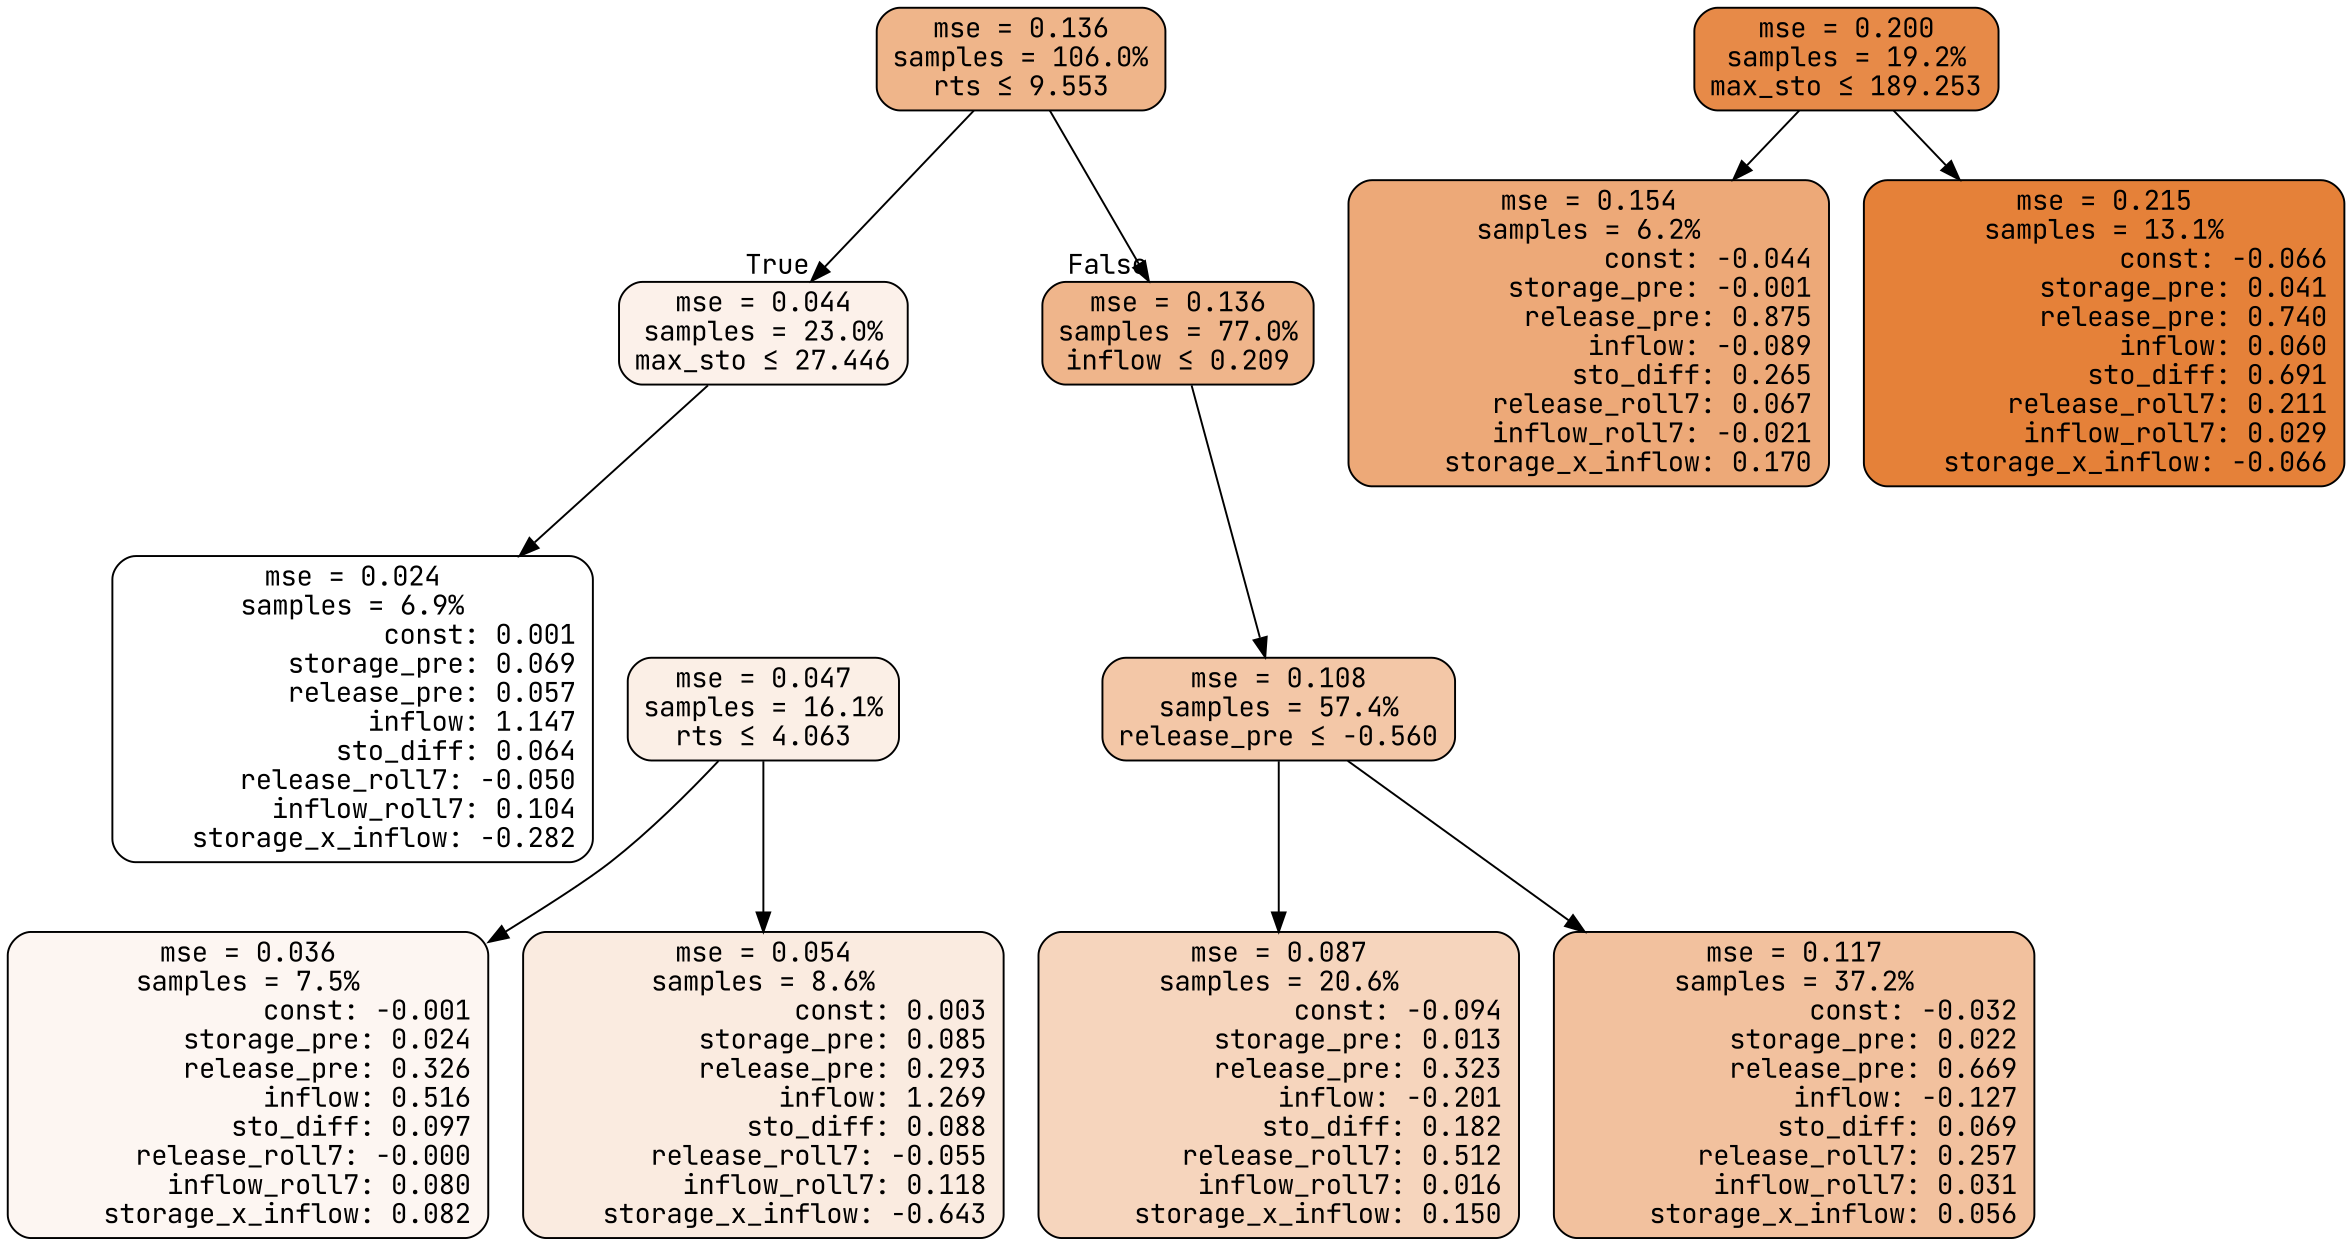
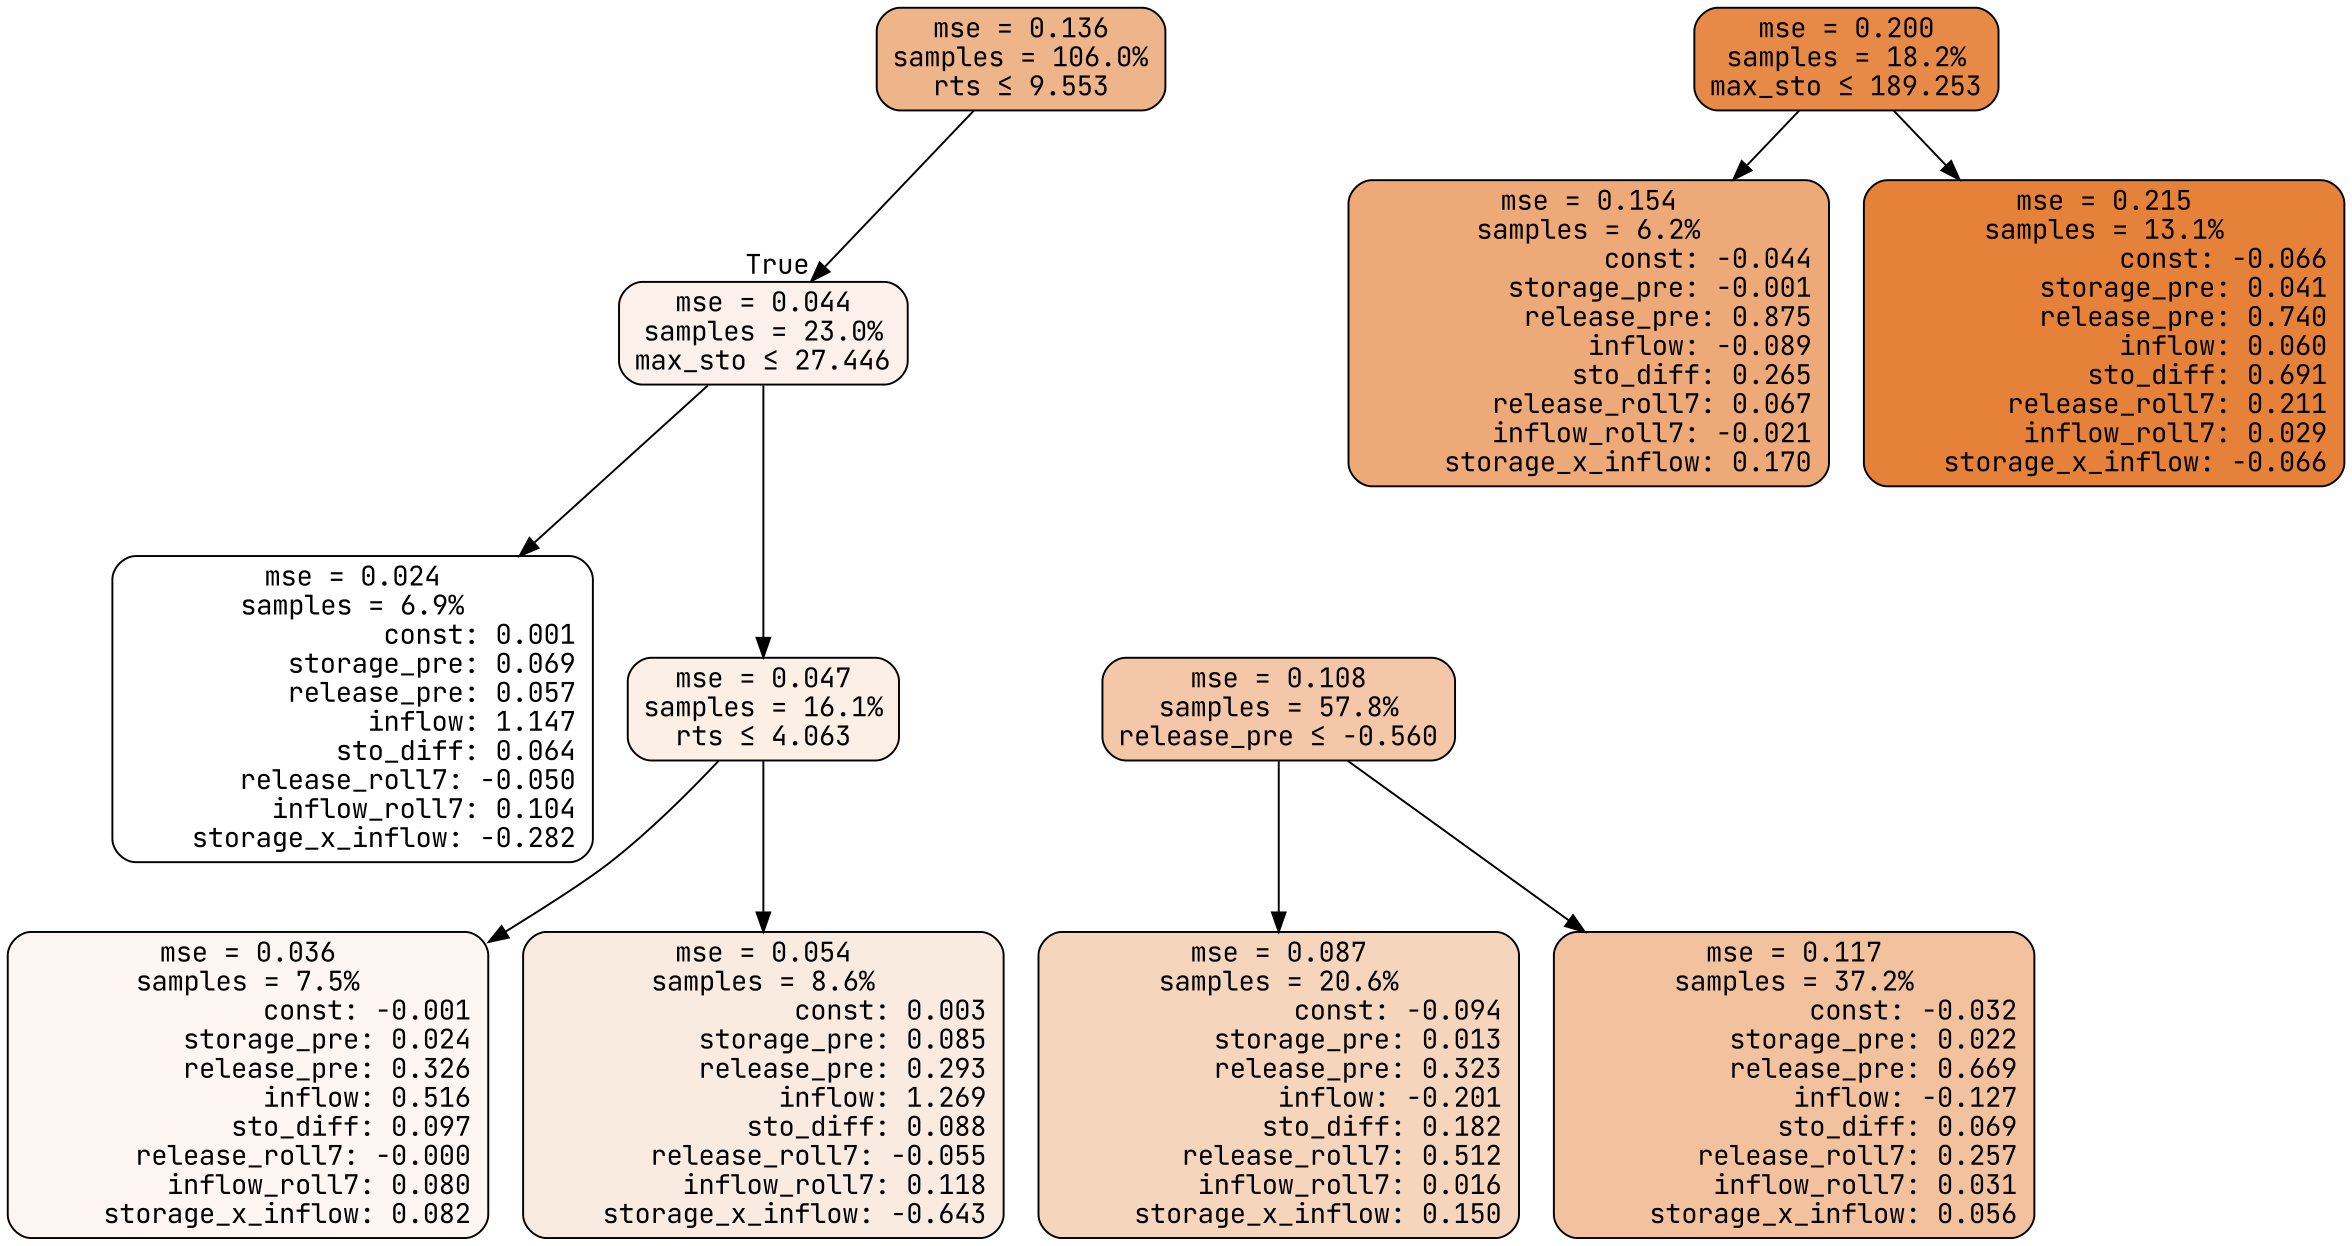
node "mse = 0.200 samples = 19.2% max_sto ≤ 189.253": label "mse = 0.200 samples = 19.2% max_sto ≤ 189.253" -> "mse = 0.200 samples = 18.2% max_sto ≤ 189.253"
node "mse = 0.136 samples = 77.0% inflow ≤ 0.209": removed
edge "mse = 0.044 samples = 23.0% max_sto ≤ 27.446" -> "mse = 0.047 samples = 16.1% rts ≤ 4.063": added
node "mse = 0.108 samples = 57.4% release_pre ≤ -0.560": label "mse = 0.108 samples = 57.4% release_pre ≤ -0.560" -> "mse = 0.108 samples = 57.8% release_pre ≤ -0.560"
